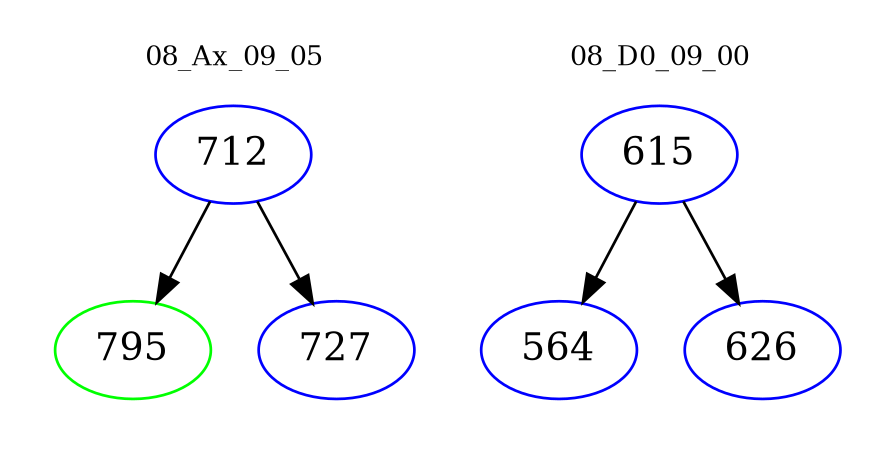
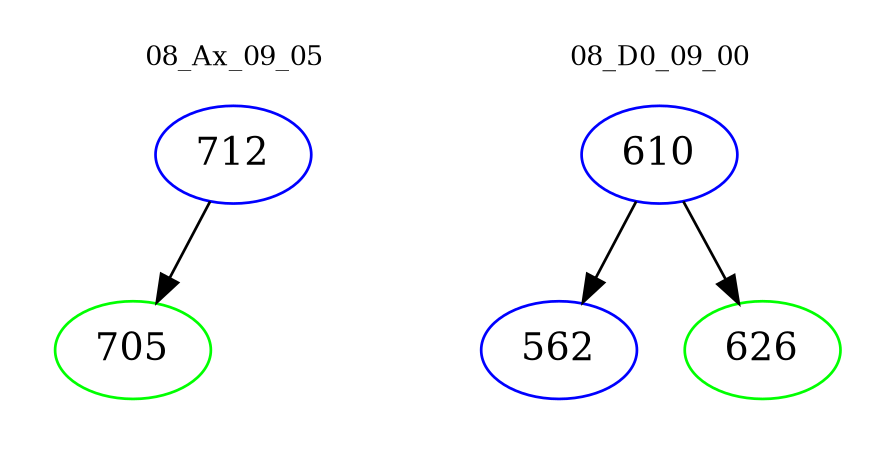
node "615": label "615" -> "610"
node "795": label "795" -> "705"
node "727": removed
node "564": label "564" -> "562"
node "626": color blue -> green
